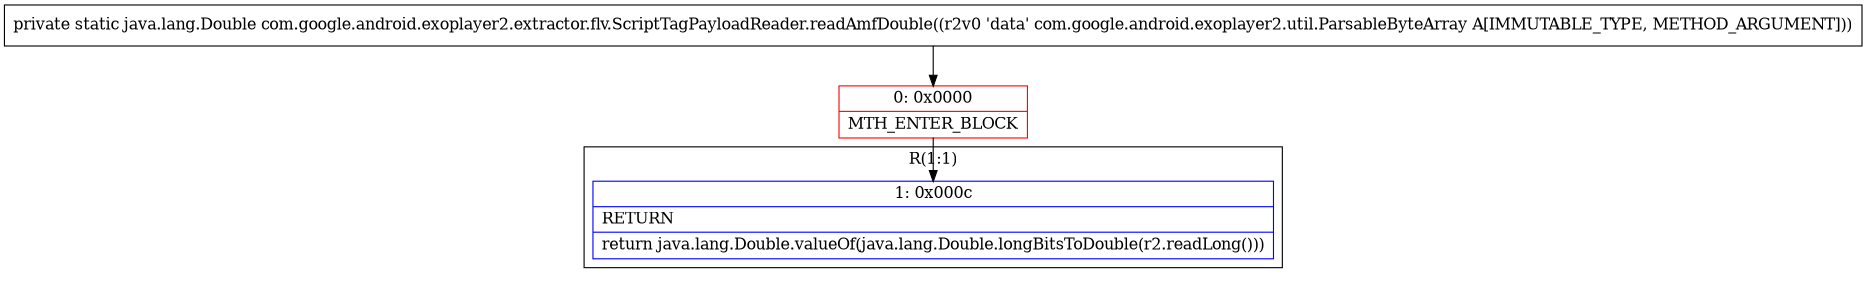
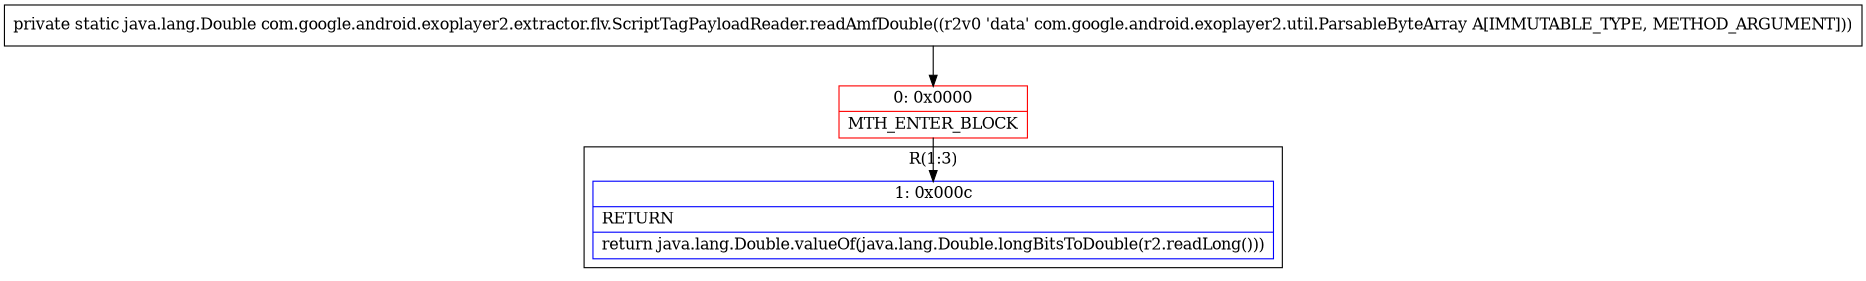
cluster "R(1:1)": label "R(1:1)" -> "R(1:3)"
